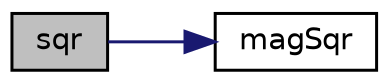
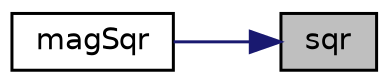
edge "sqr" -> "magSqr": reversed
